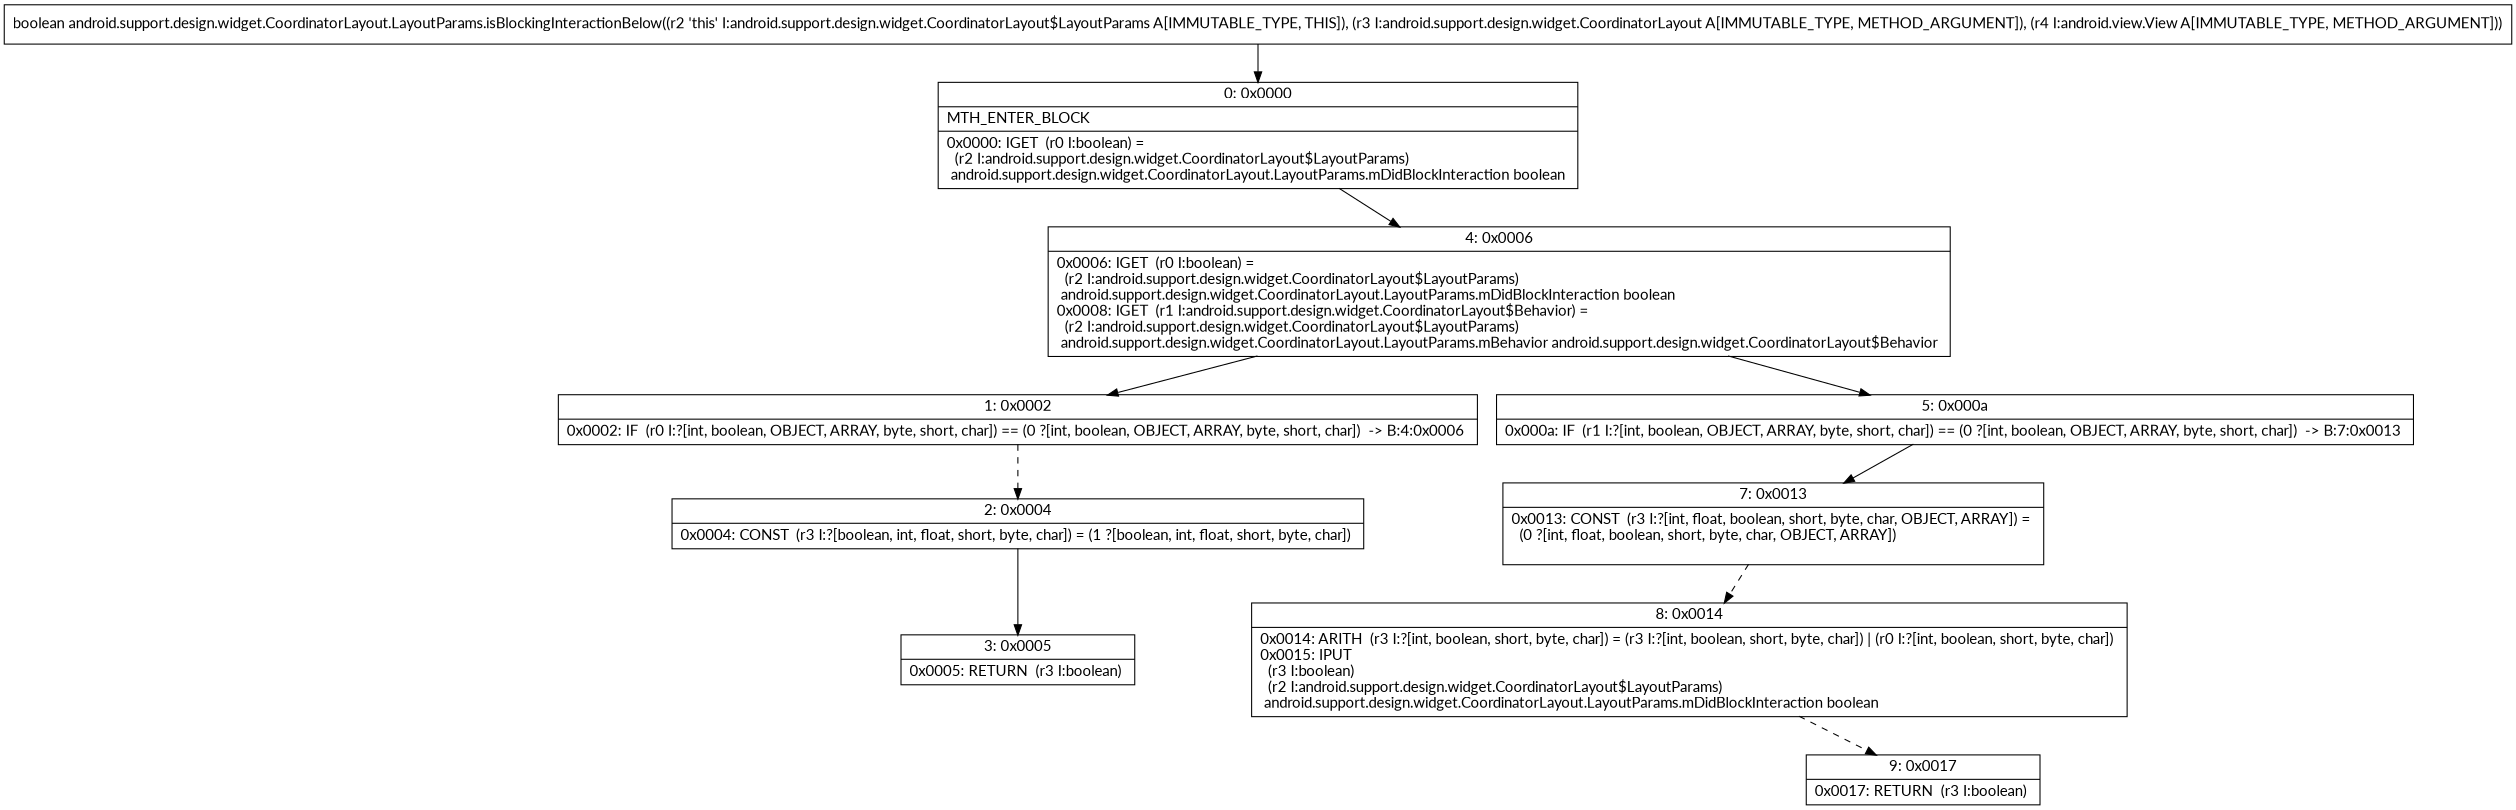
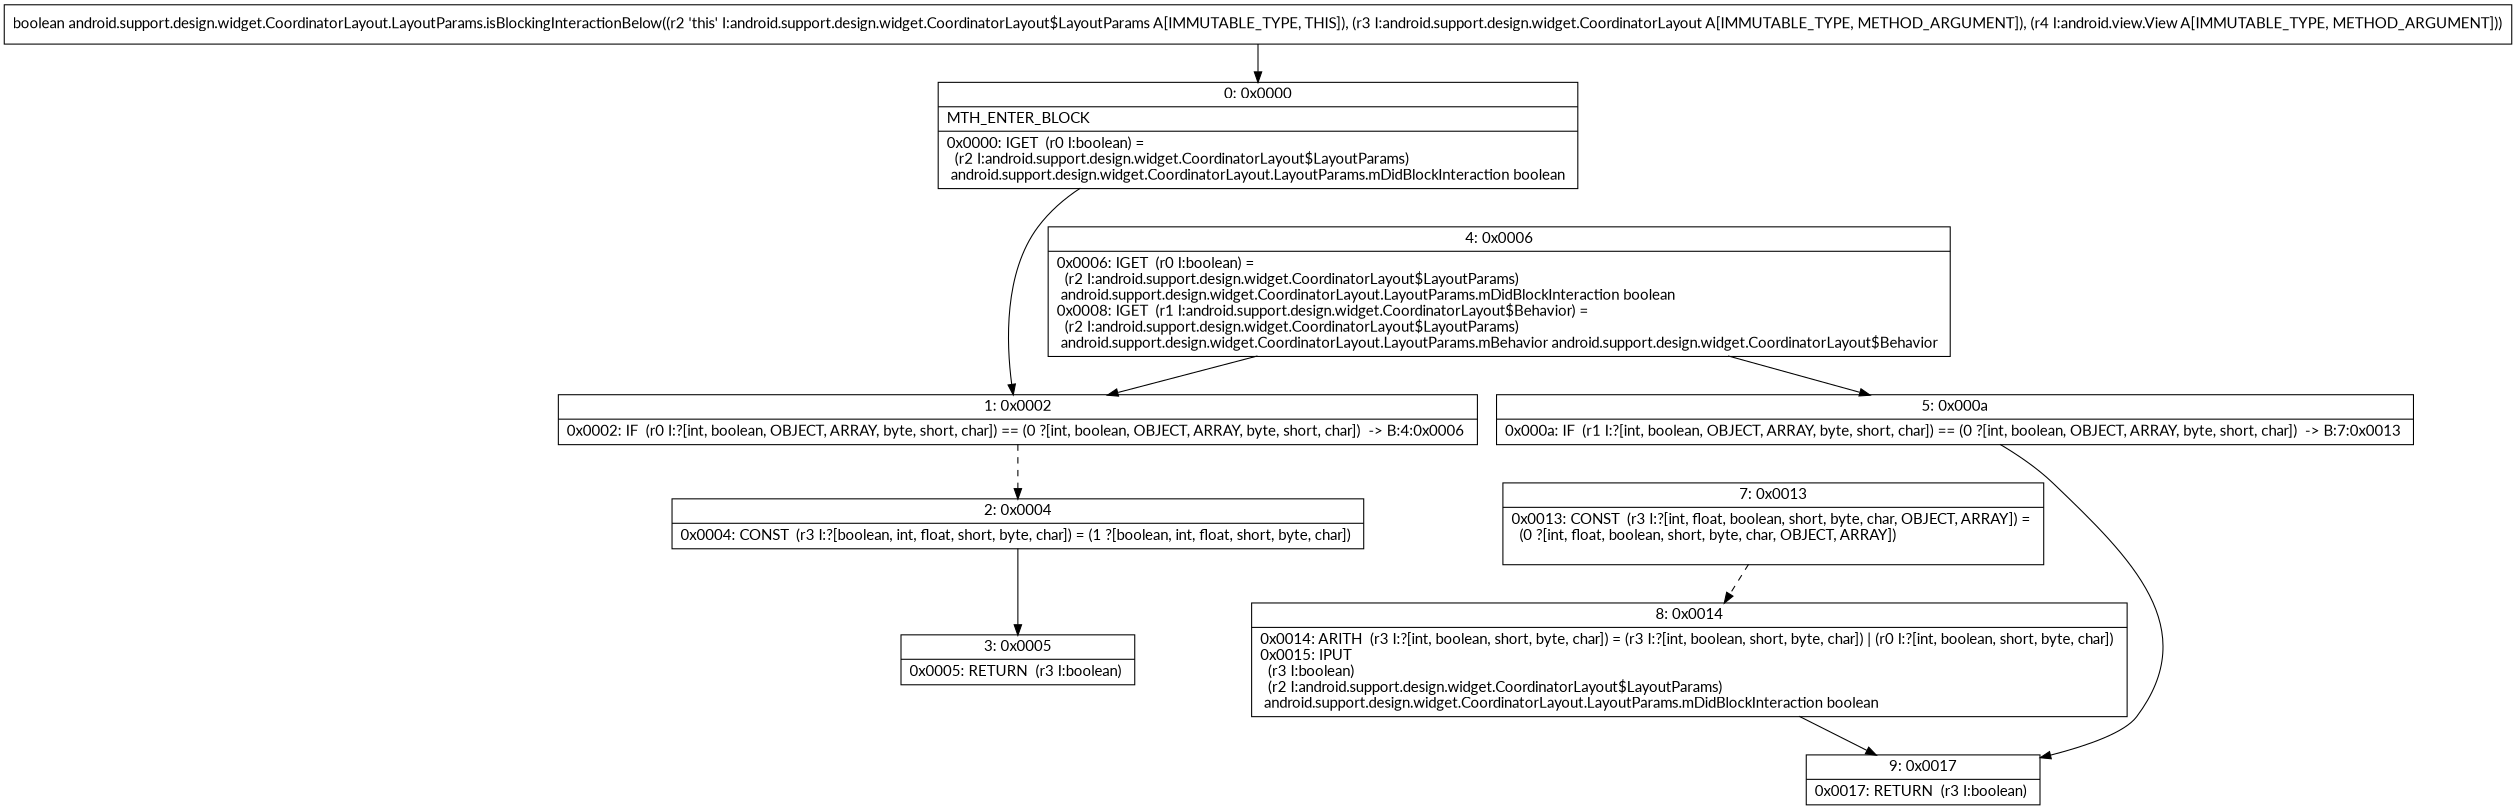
edge "0: 0x0000" -> "4: 0x0006": now "0: 0x0000" -> "1: 0x0002"
edge "5: 0x000a" -> "7: 0x0013": now "5: 0x000a" -> "9: 0x0017"
edge "8: 0x0014" -> "9: 0x0017": style dashed -> solid
